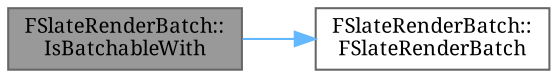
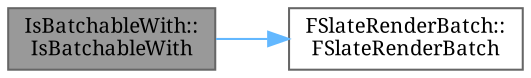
node "FSlateRenderBatch:: IsBatchableWith": label "FSlateRenderBatch:: IsBatchableWith" -> "IsBatchableWith:: IsBatchableWith"
